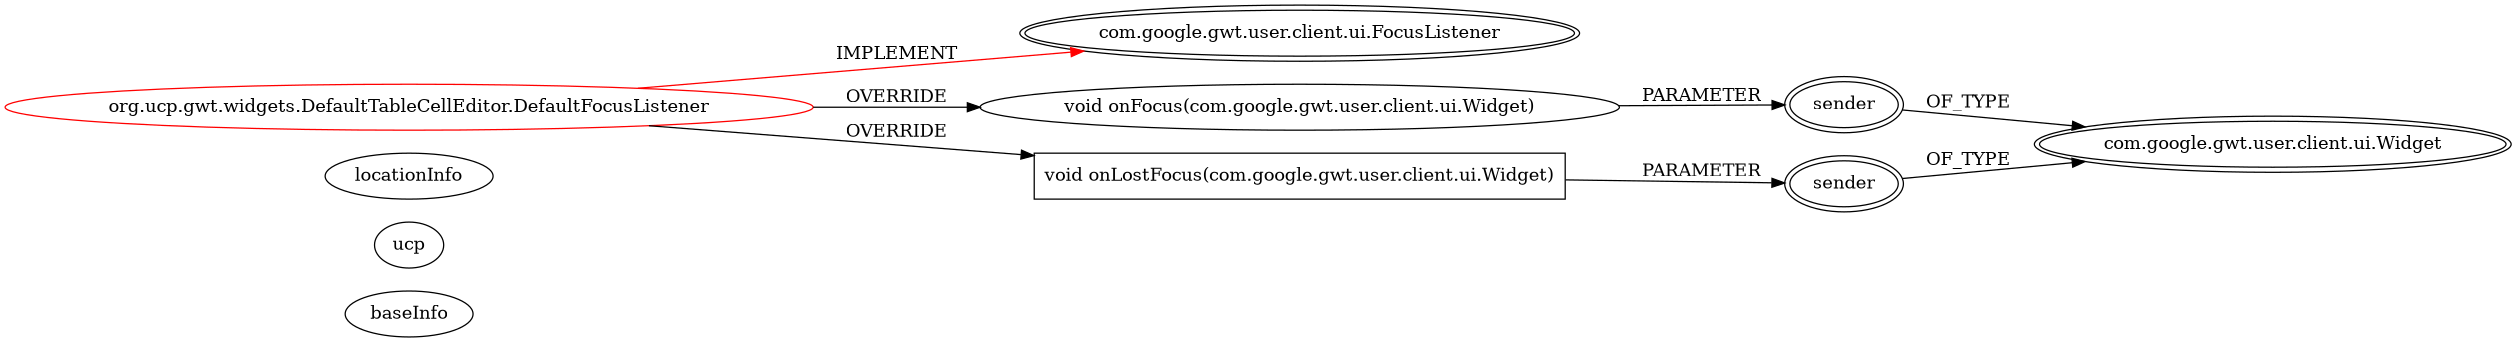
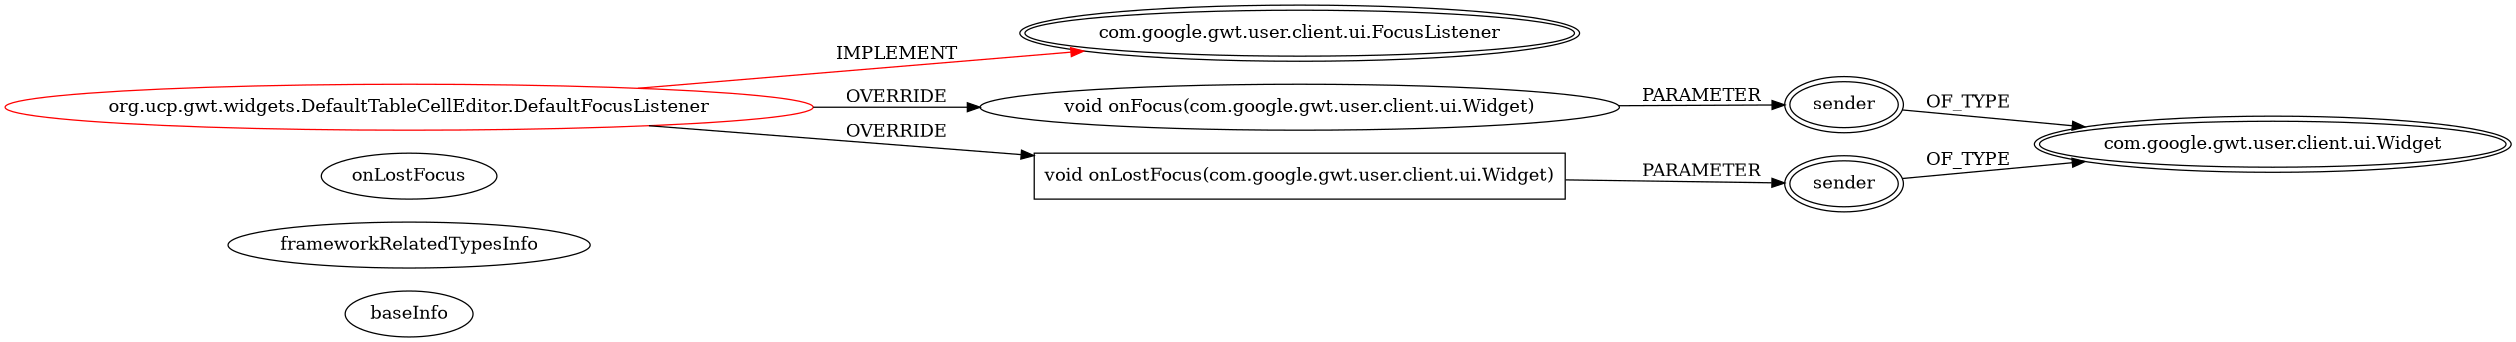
node "locationInfo": label "locationInfo" -> "onLostFocus"
node "ucp": label "ucp" -> "frameworkRelatedTypesInfo"
